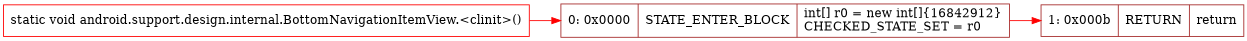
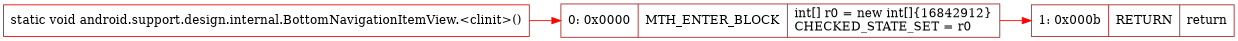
node "0: 0x0000": text "STATE_ENTER_BLOCK" -> "MTH_ENTER_BLOCK"
